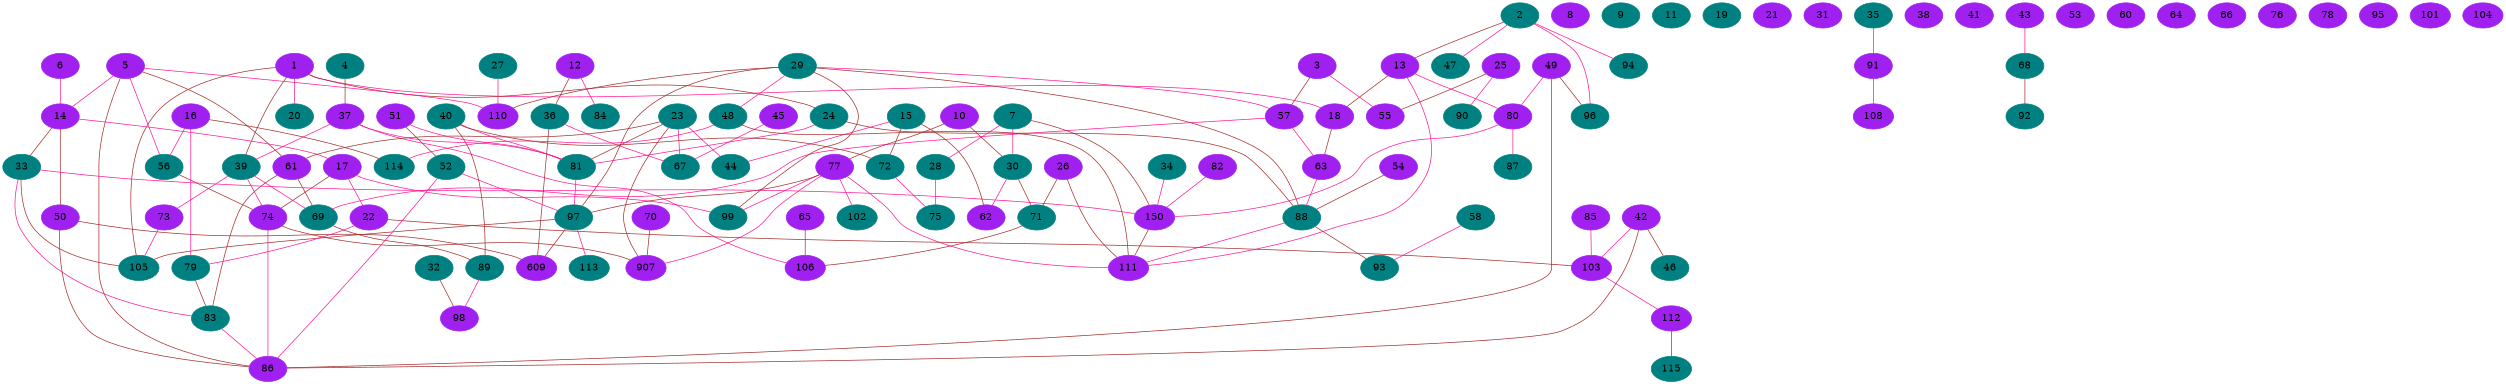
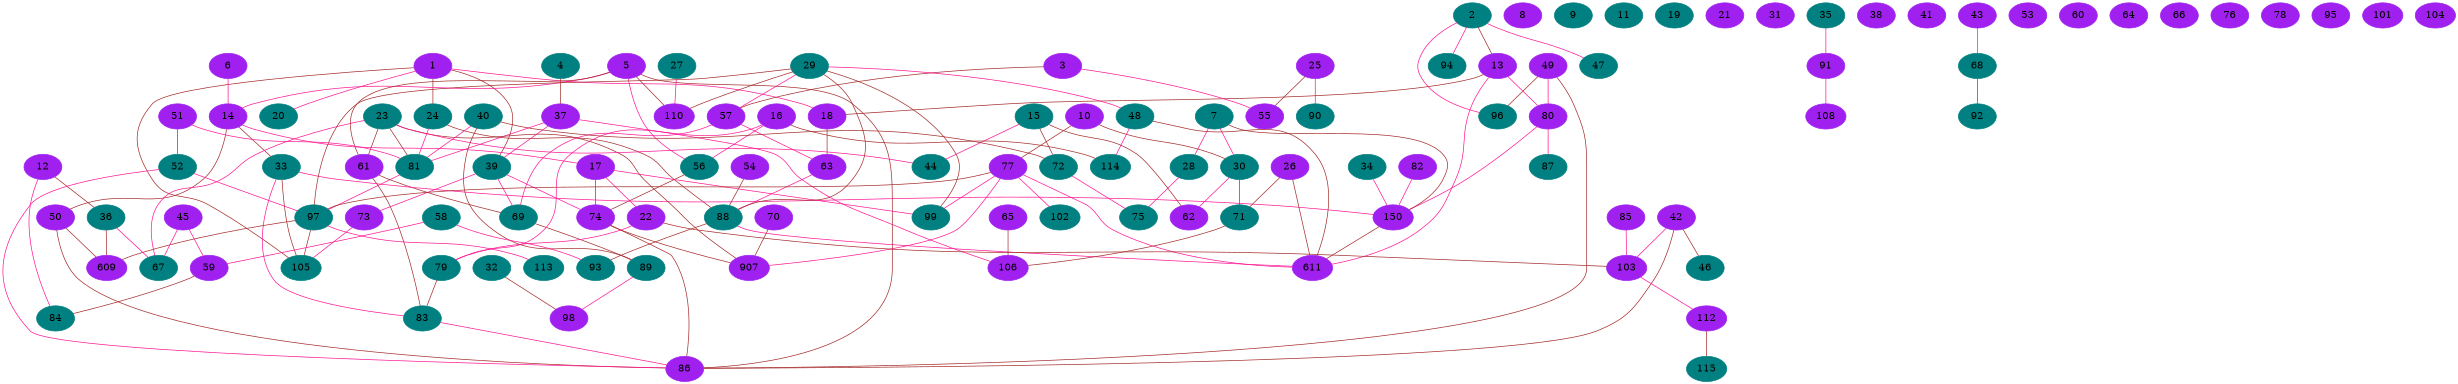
edge "5" -- "110": color deeppink -> brown
node "59": added
node "111": label "111" -> "611"
edge "74" -- "86": color deeppink -> brown
